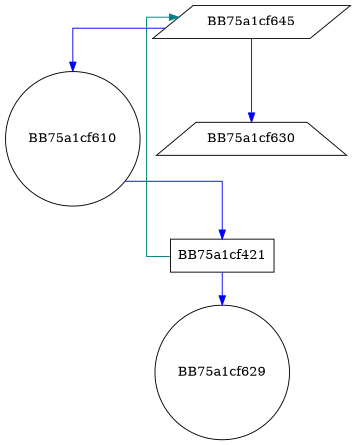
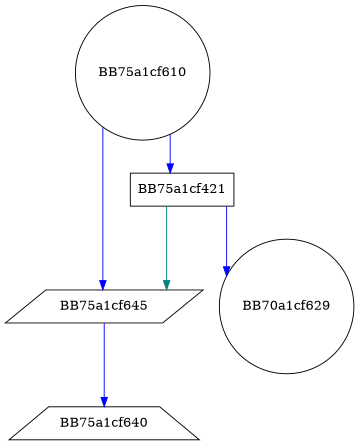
edge "BB75a1cf645" -> "BB75a1cf610": reversed
node "BB75a1cf630": label "BB75a1cf630" -> "BB75a1cf640"
node "BB75a1cf629": label "BB75a1cf629" -> "BB70a1cf629"
